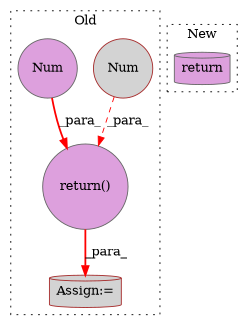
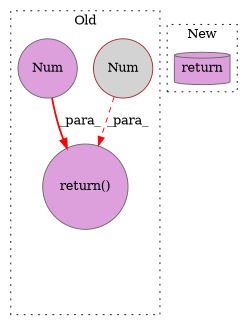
node "Assign:=": removed
